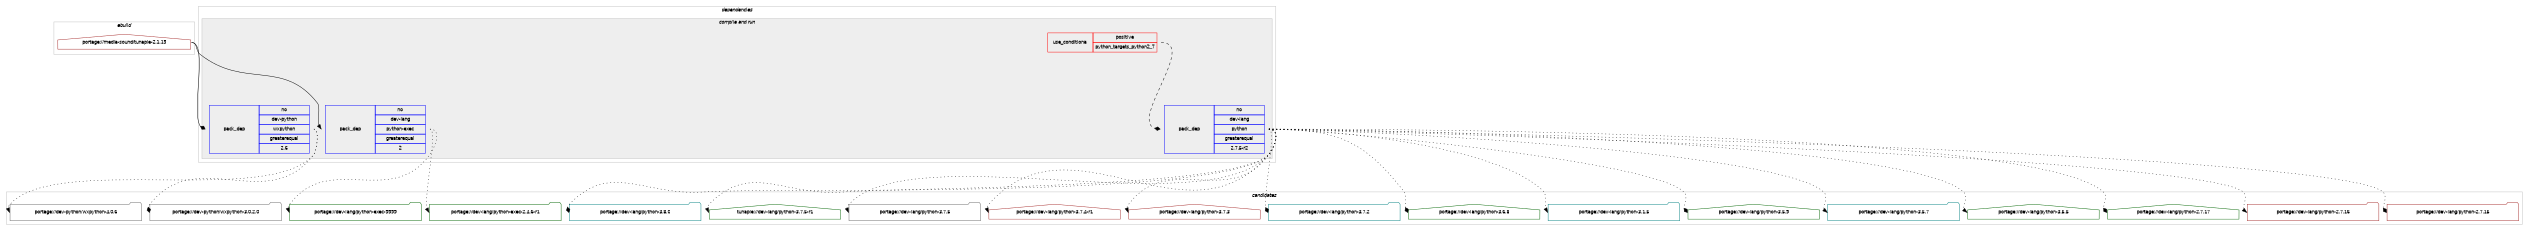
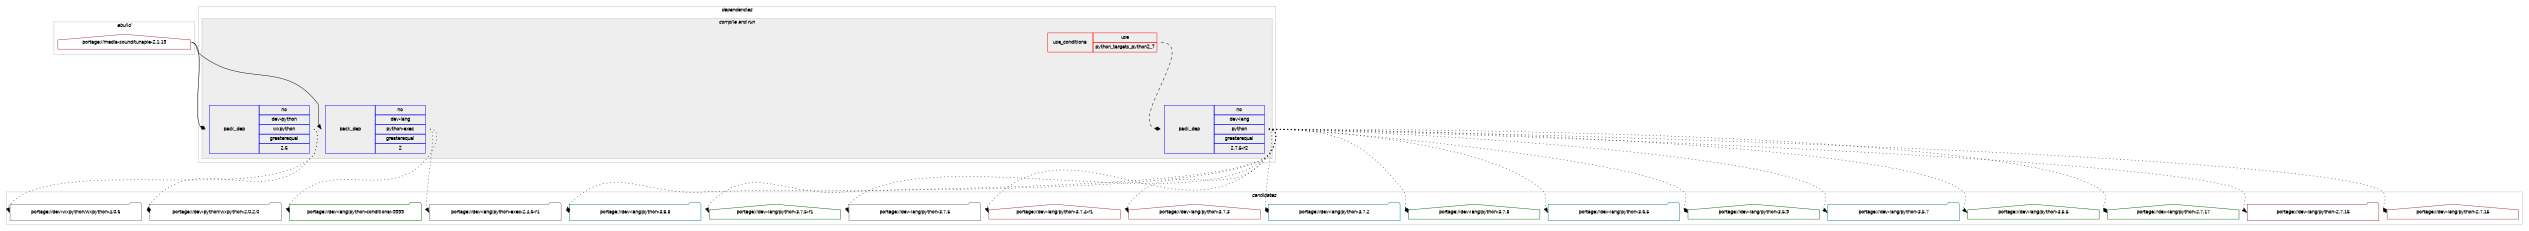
node "use_conditional": text "positive" -> "use"
node "portage://dev-python/wxpython-4.0.6": label "portage://dev-python/wxpython-4.0.6" -> "portage://dev-wxpython/wxpython-4.0.6"
node "portage://dev-python/wxpython-3.0.2.0": label "portage://dev-python/wxpython-3.0.2.0" -> "portage://dev-python/wxpython-2.0.2.0"
node "portage://dev-lang/python-exec-9999": label "portage://dev-lang/python-exec-9999" -> "portage://dev-lang/python-conditional-9999"
node "portage://dev-lang/python-exec-2.4.6-r1": color darkgreen -> gray40
node "portage://dev-lang/python-3.8.0": label "portage://dev-lang/python-3.8.0" -> "portage://dev-lang/python-3.8.8"
node "tunapie://dev-lang/python-3.7.5-r1": label "tunapie://dev-lang/python-3.7.5-r1" -> "portage://dev-lang/python-3.7.5-r1"
node "portage://dev-lang/python-3.6.8": label "portage://dev-lang/python-3.6.8" -> "portage://dev-lang/python-3.7.8"
node "portage://dev-lang/python-3.1.5": label "portage://dev-lang/python-3.1.5" -> "portage://dev-lang/python-3.6.5"
node "portage://dev-lang/python-2.7.15": shape folder -> house
